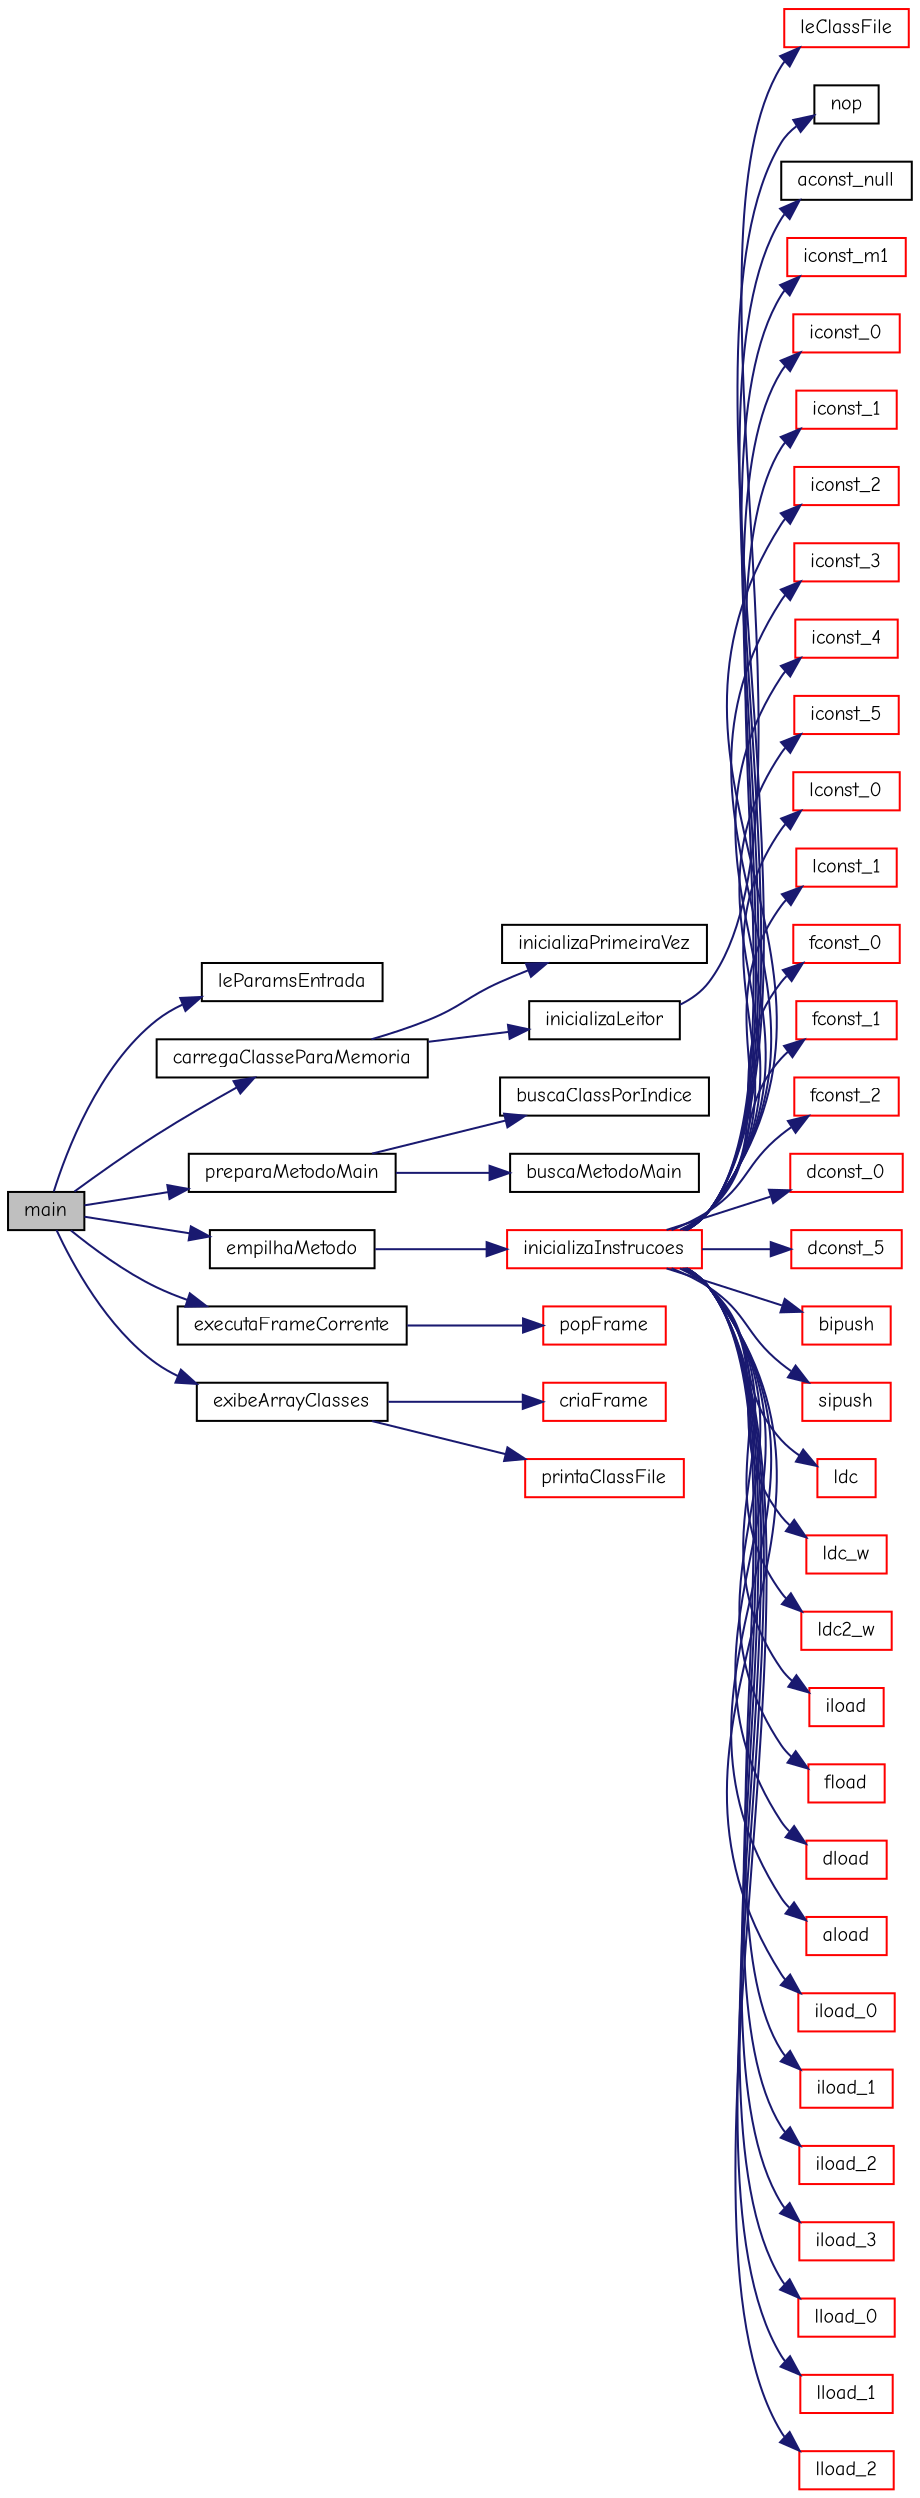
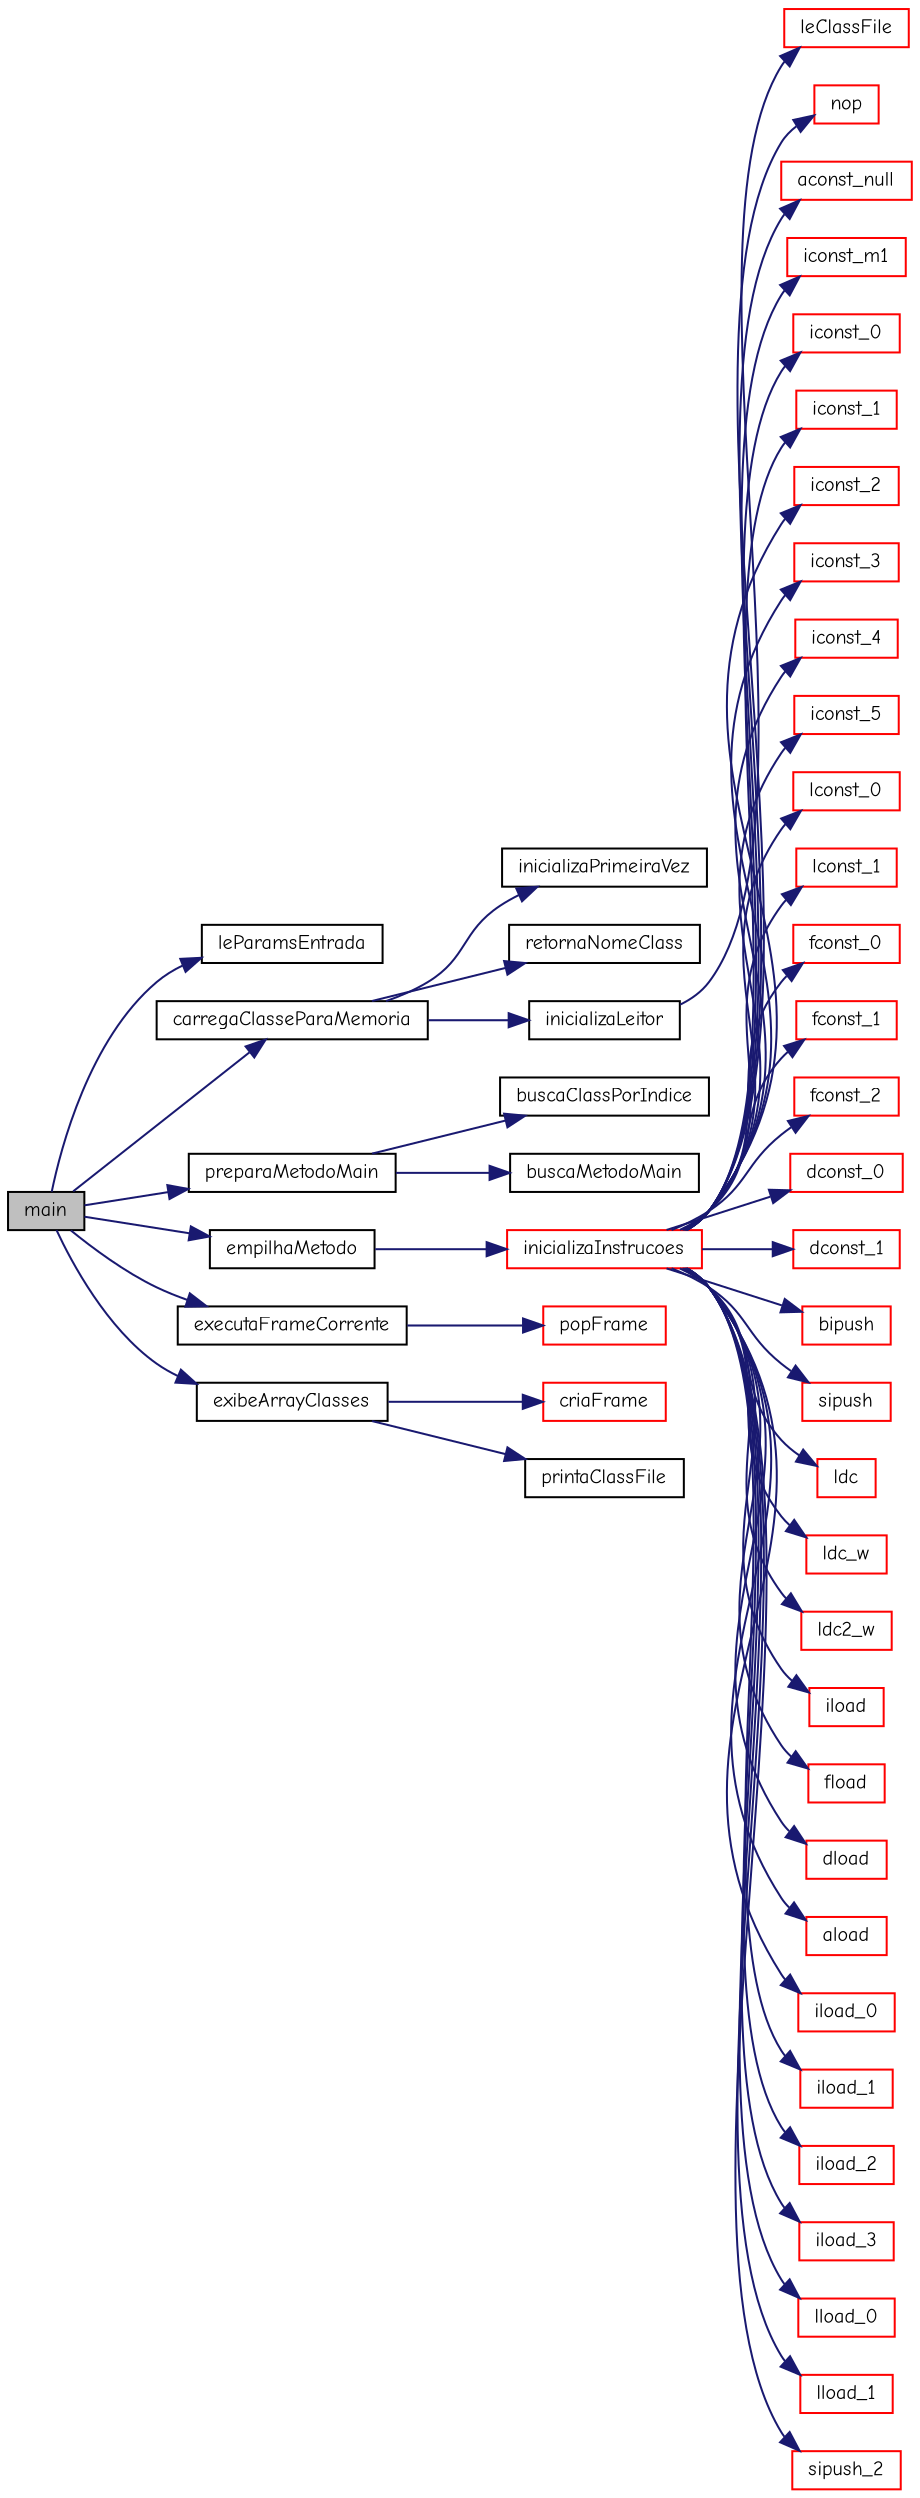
node "nop": color black -> red
node "aconst_null": color black -> red
node "retornaNomeClass": added
node "dconst_5": label "dconst_5" -> "dconst_1"
node "printaClassFile": color red -> black
node "lload_2": label "lload_2" -> "sipush_2"
